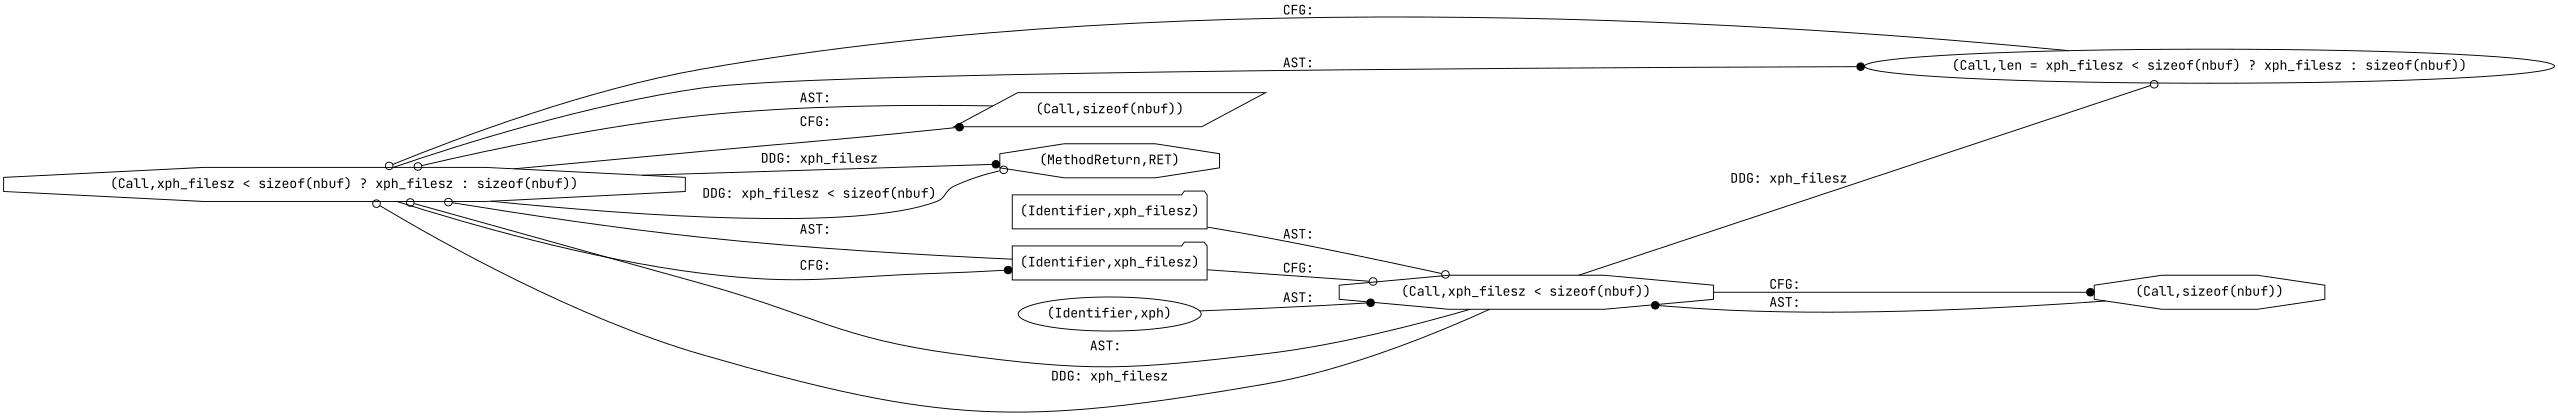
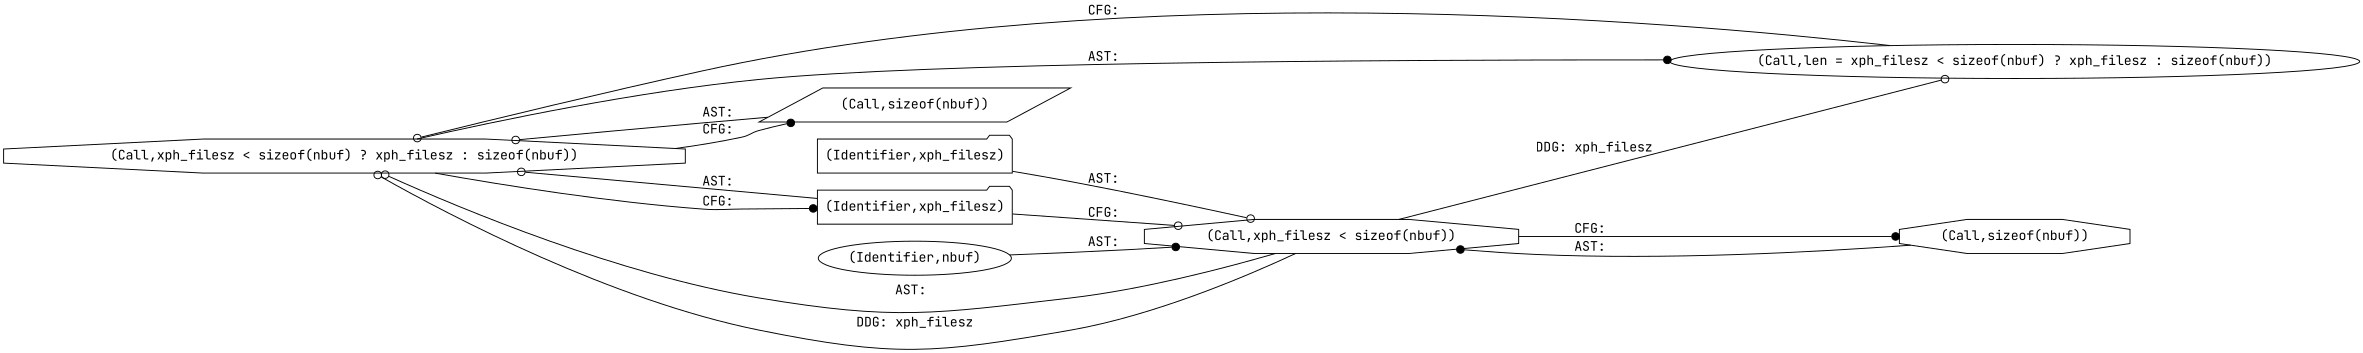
node "(MethodReturn,RET)": removed
node "(Identifier,xph)": label "(Identifier,xph)" -> "(Identifier,nbuf)"
